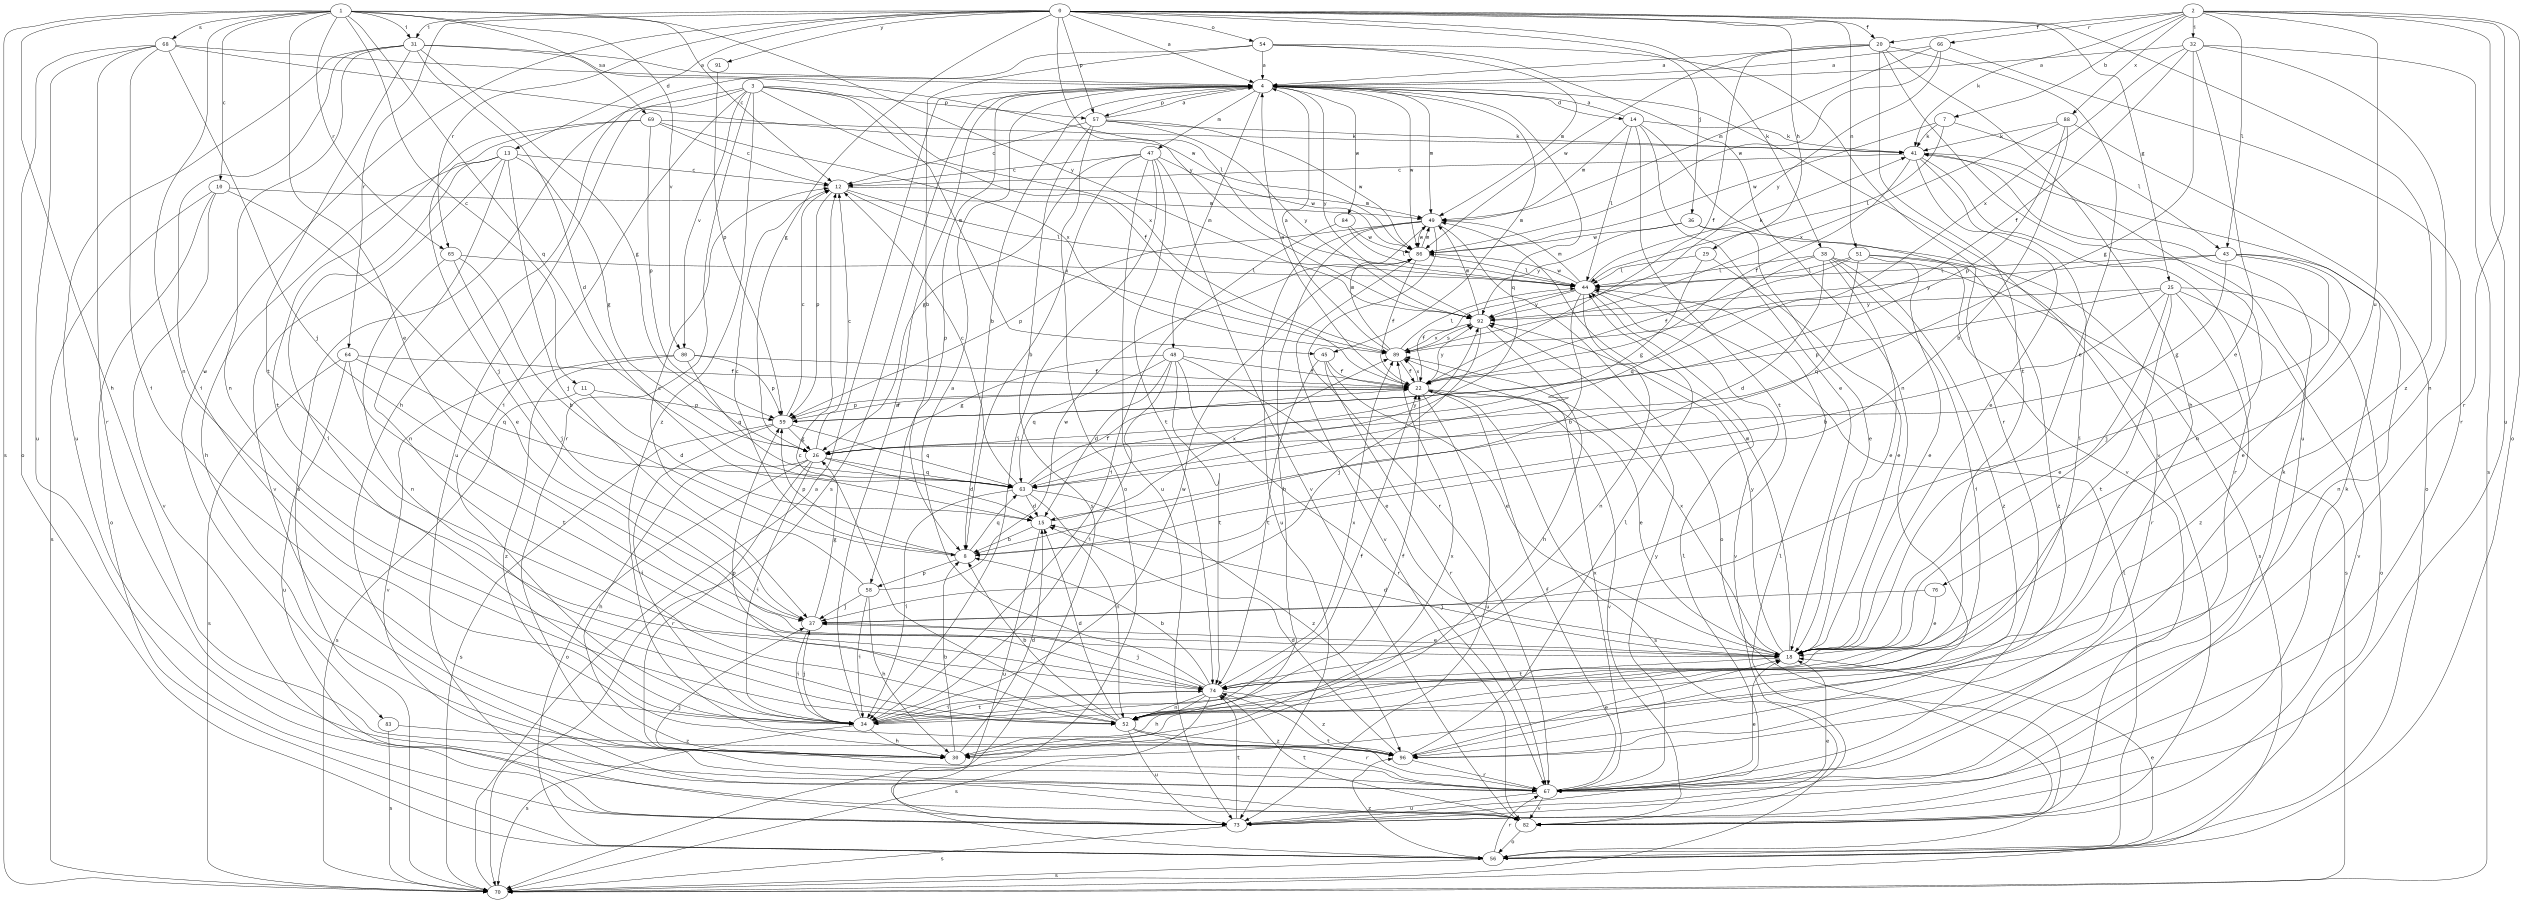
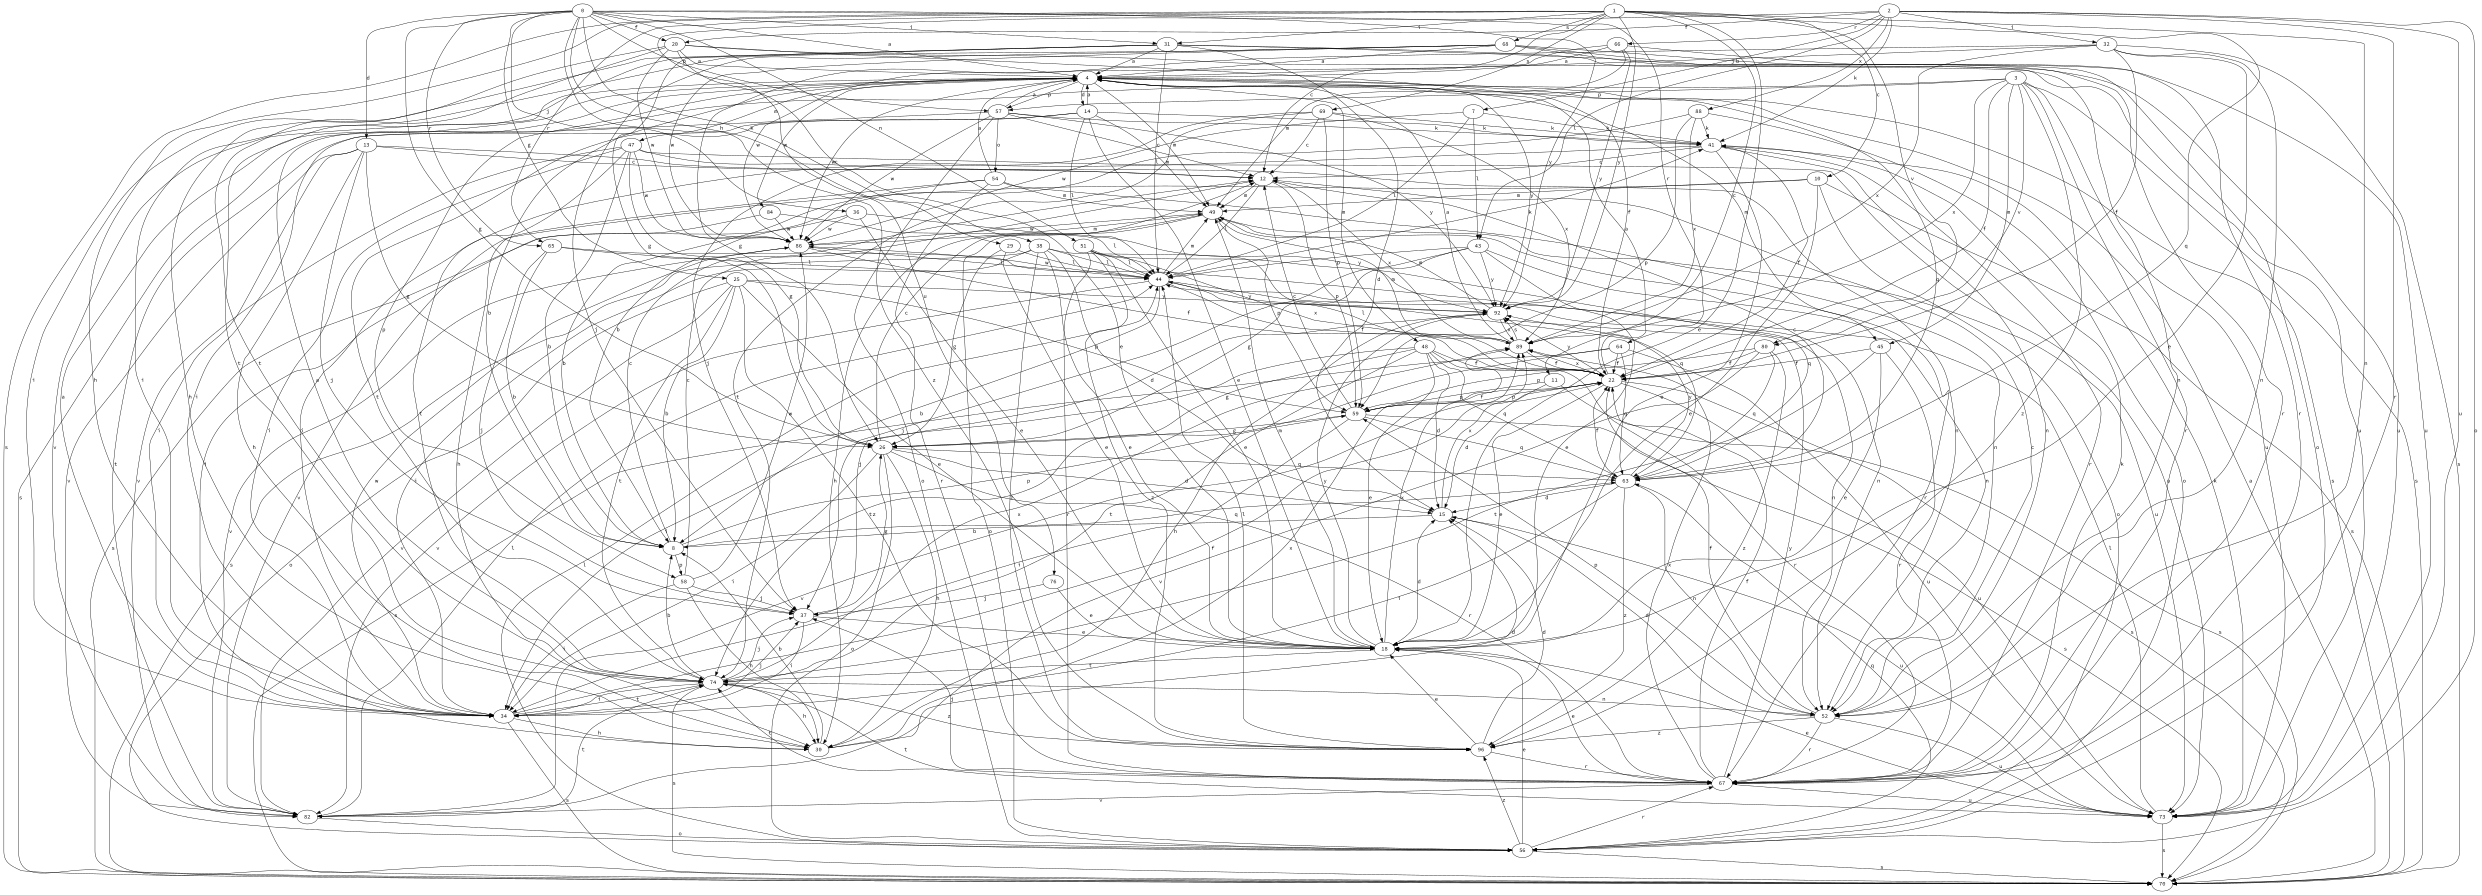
edge "0" -> "54": now "57" -> "54"
node "91": removed
edge "32" -> "4": label "a" -> "j"
edge "51" -> "22": label "f" -> "x"
edge "14" -> "82": label "v" -> "t"
edge "52" -> "8": removed, label "b"
node "83": removed
edge "56" -> "63": added, label "q"
